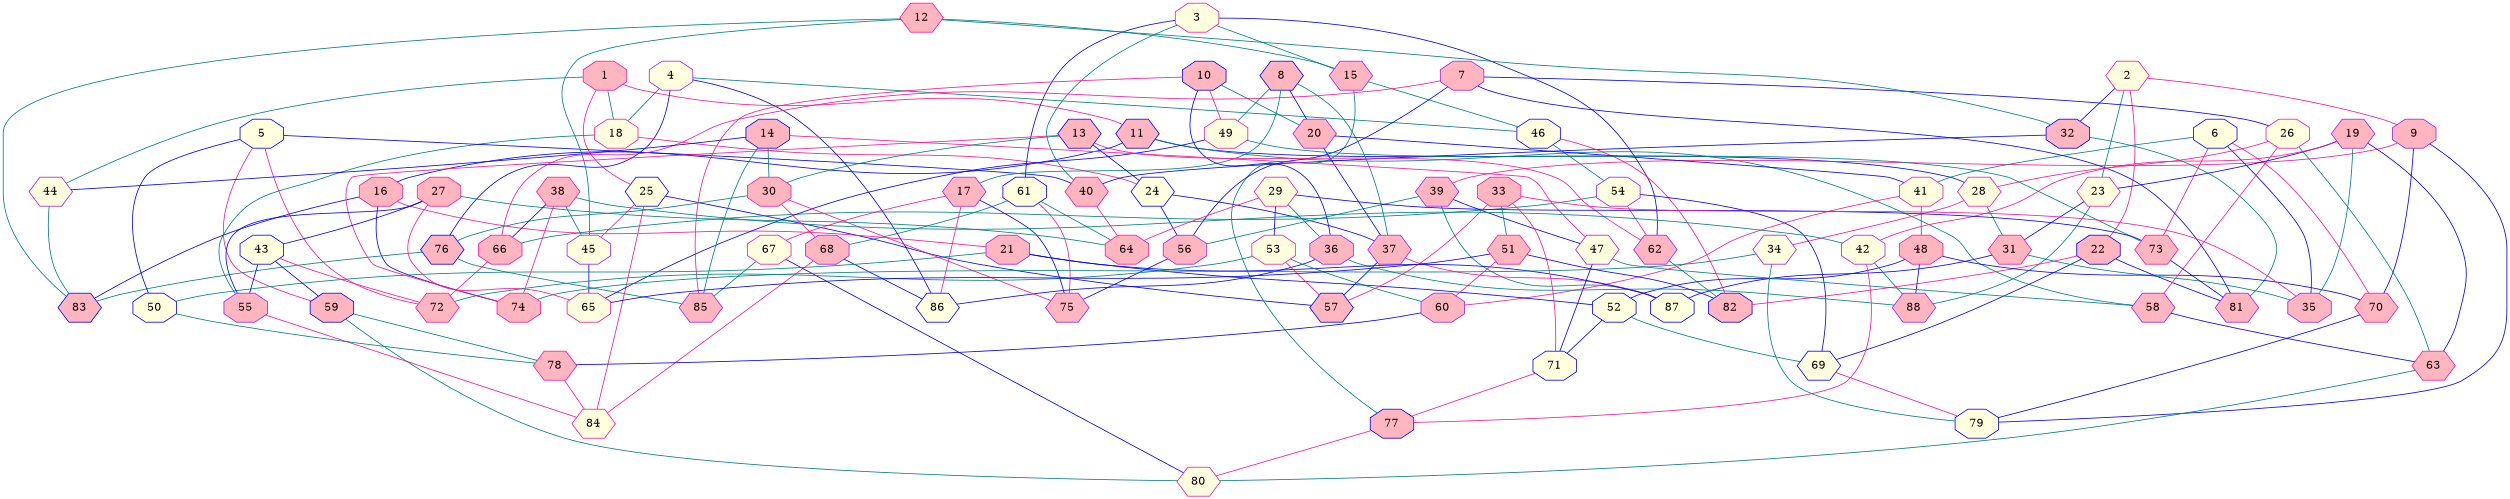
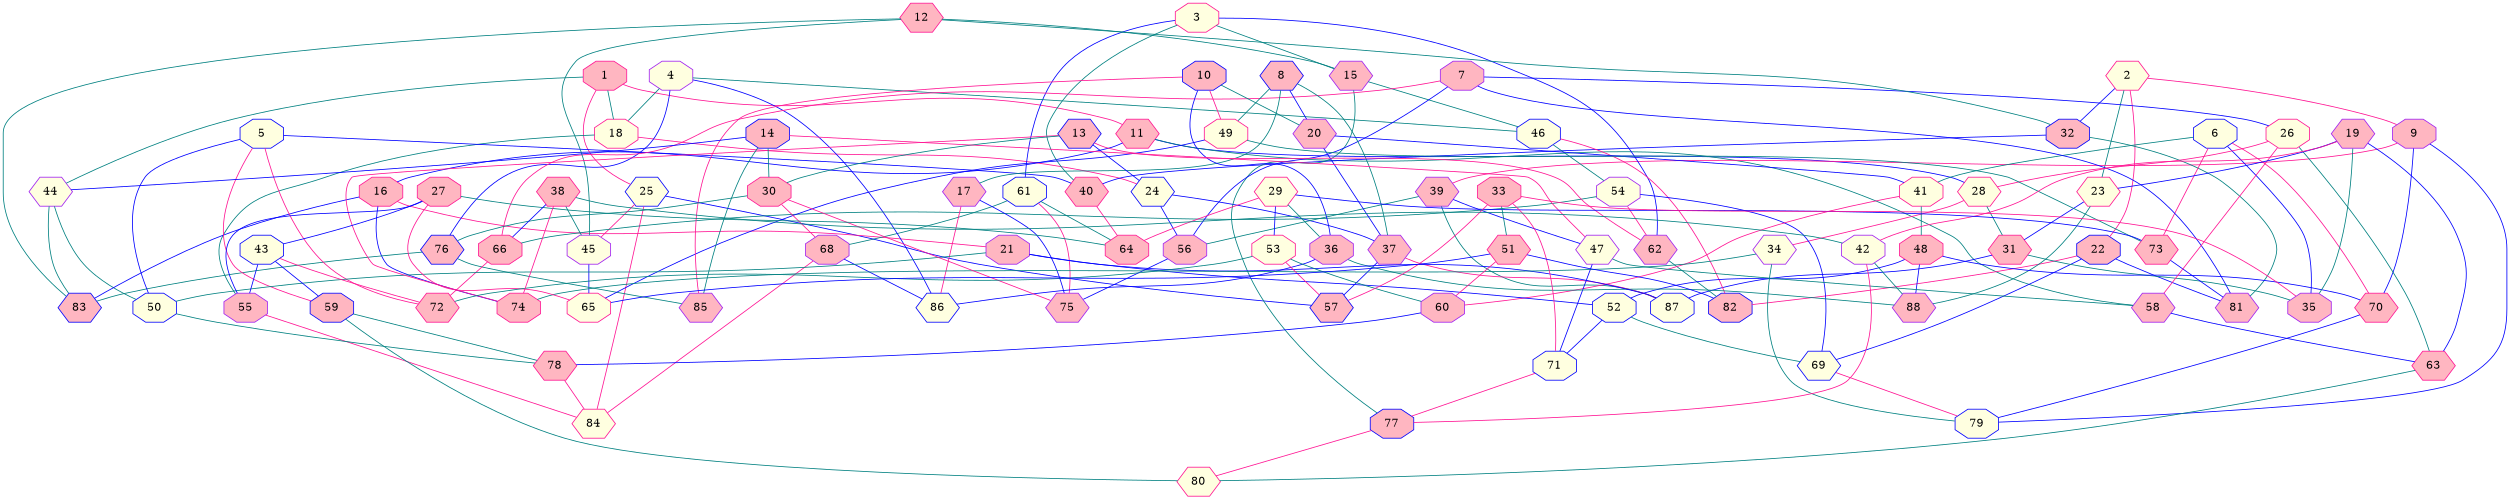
node "11": color blue -> deeppink
node "67": removed
edge "44" -- "50": added
